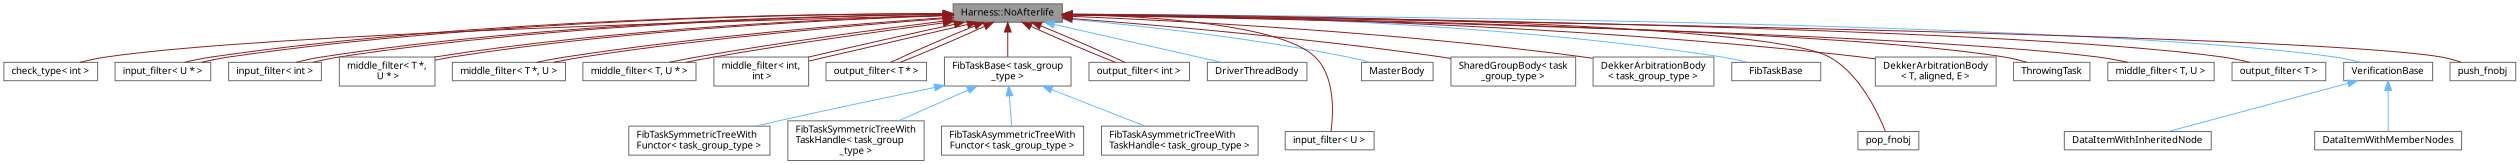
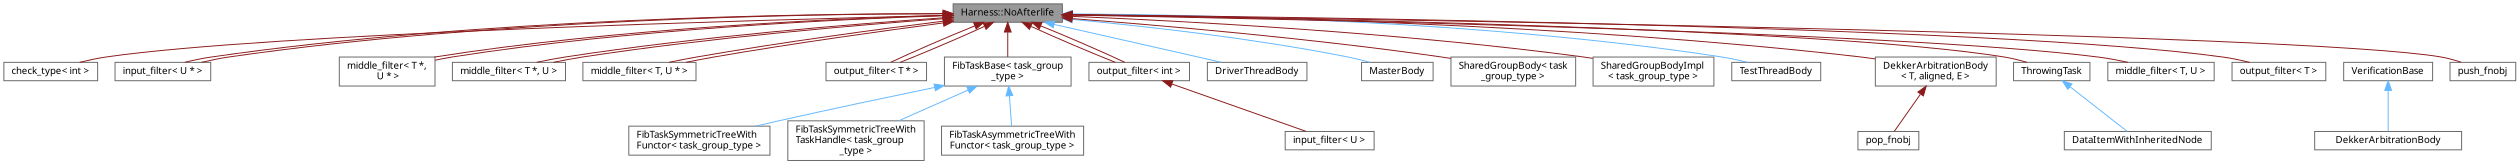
edge "pop_fnobj" -> "Harness::NoAfterlife": now "pop_fnobj" -> "DekkerArbitrationBody < T, aligned, E >"
edge "VerificationBase" -> "Harness::NoAfterlife": removed
edge "input_filter< U >" -> "Harness::NoAfterlife": now "input_filter< U >" -> "output_filter< int >"
node "input_filter< int >": removed
node "middle_filter< int, int >": removed
node "DekkerArbitrationBody < task_group_type >": label "DekkerArbitrationBody < task_group_type >" -> "SharedGroupBodyImpl < task_group_type >"
node "FibTaskBase": label "FibTaskBase" -> "TestThreadBody"
edge "DataItemWithInheritedNode" -> "VerificationBase": now "DataItemWithInheritedNode" -> "ThrowingTask"
node "FibTaskAsymmetricTreeWith TaskHandle< task_group_type >": removed
node "DataItemWithMemberNodes": label "DataItemWithMemberNodes" -> "DekkerArbitrationBody"
